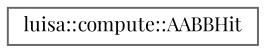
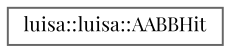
node "luisa::compute::AABBHit": label "luisa::compute::AABBHit" -> "luisa::luisa::AABBHit"
